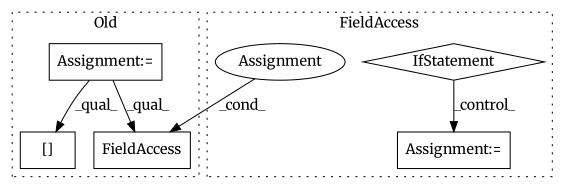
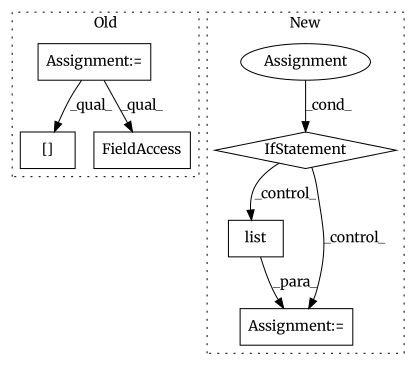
cluster "FieldAccess": label "FieldAccess" -> "New"
edge "Assignment" -> "FieldAccess": now "Assignment" -> "IfStatement"
node "list": added
